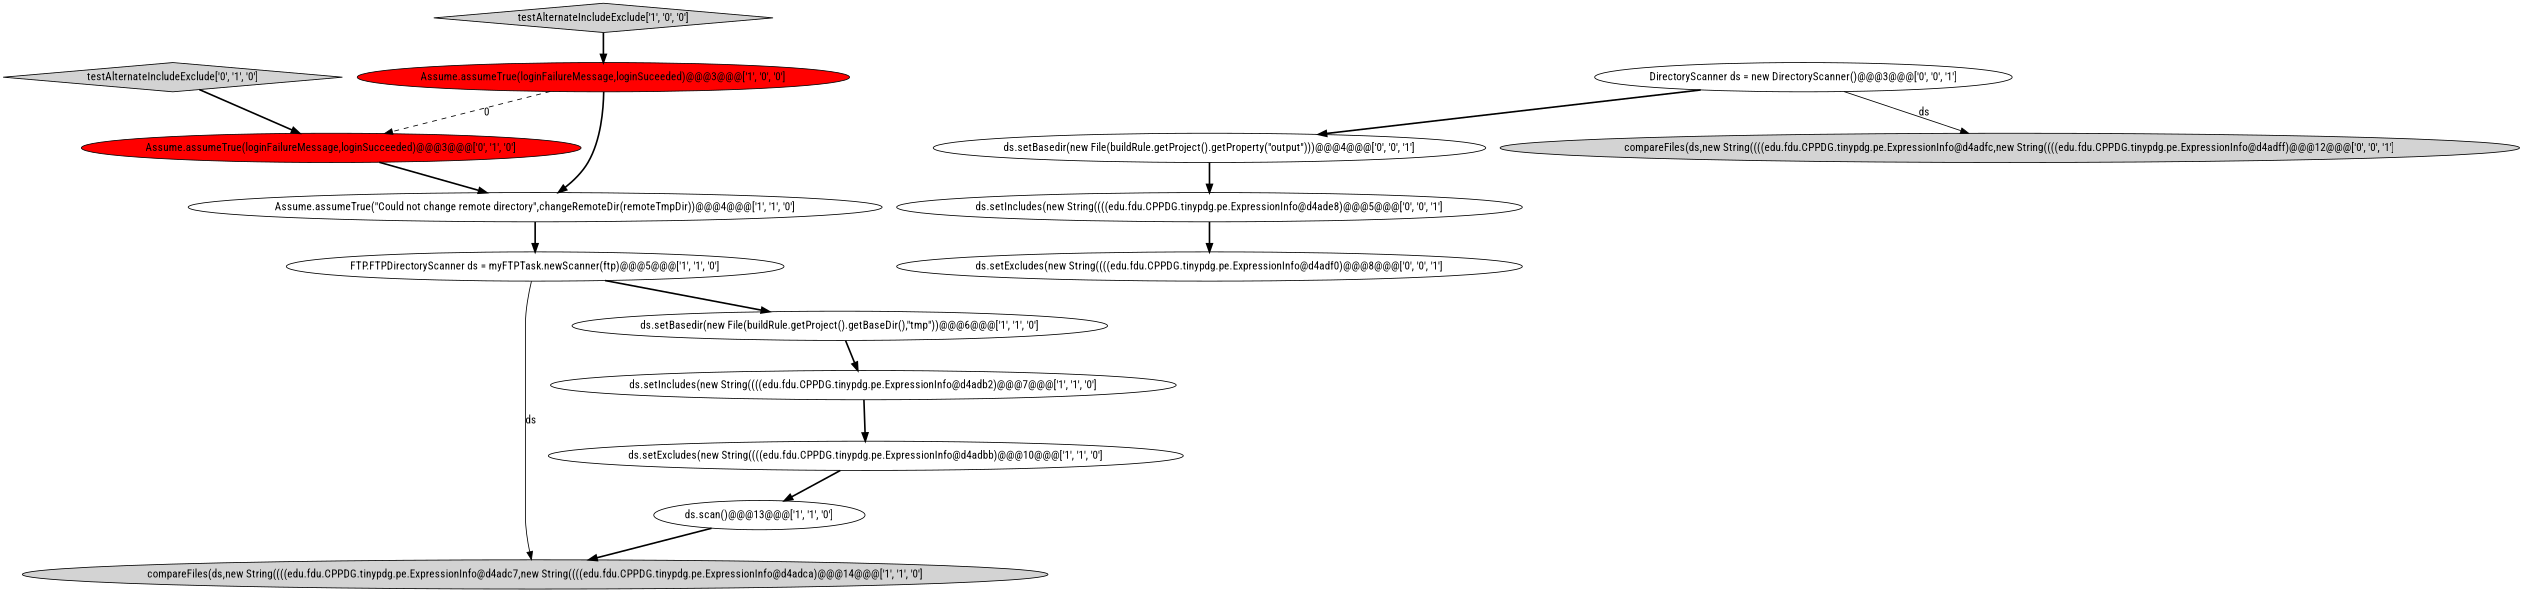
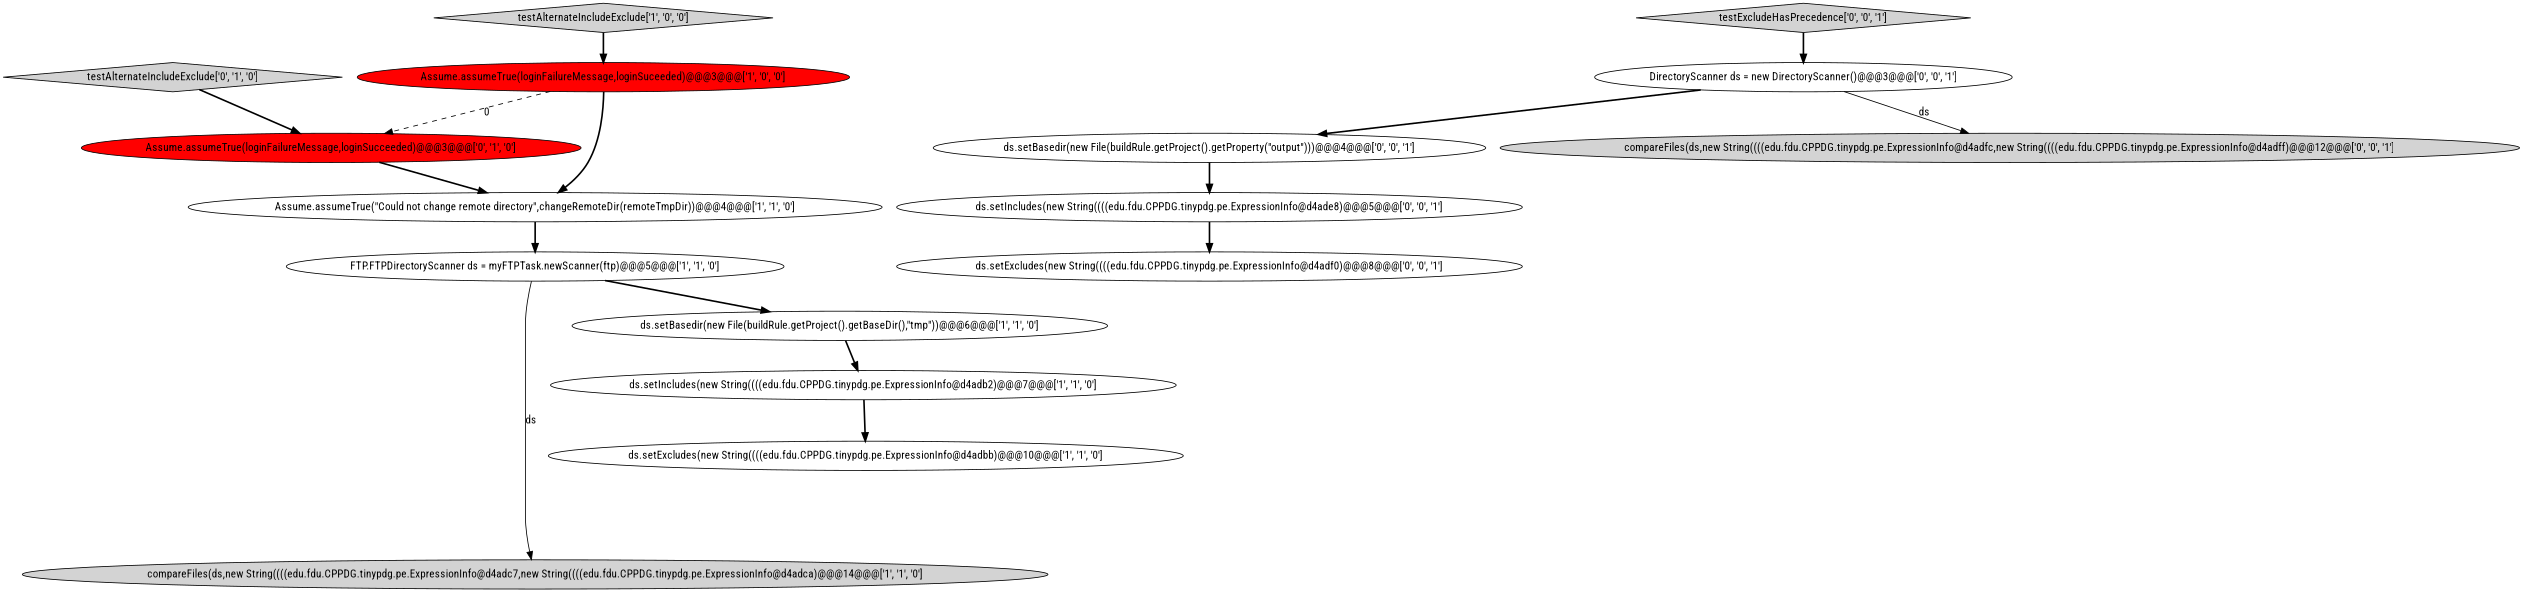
node "testExcludeHasPrecedence['0', '0', '1']": added
node "ds.scan()@@@13@@@['1', '1', '0']": removed
